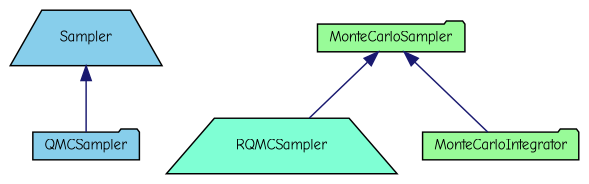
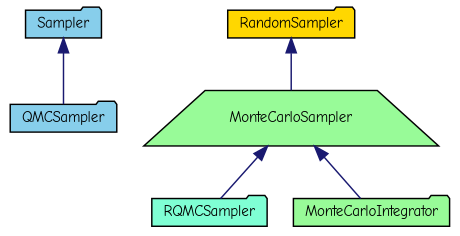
node "RandomSampler": added
node "Sampler": shape trapezium -> folder
node "MonteCarloSampler": shape folder -> trapezium
node "RQMCSampler": shape trapezium -> folder
